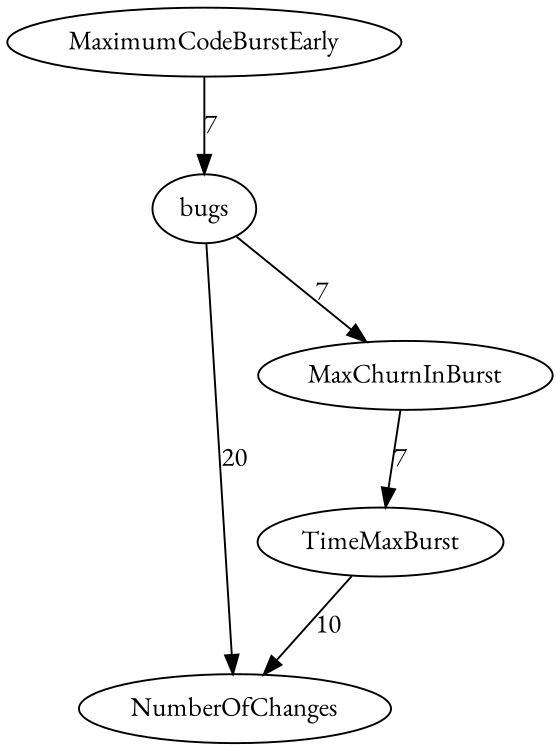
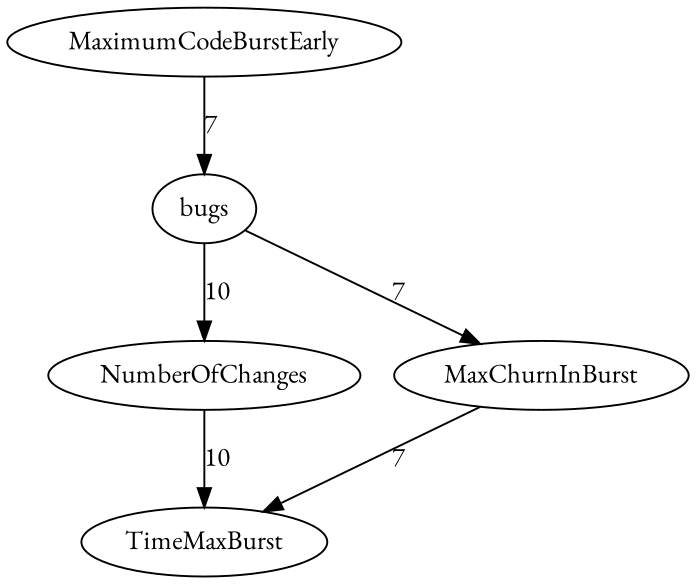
edge "bugs" -> "NumberOfChanges": label "20" -> "10"
edge "TimeMaxBurst" -> "NumberOfChanges": reversed
